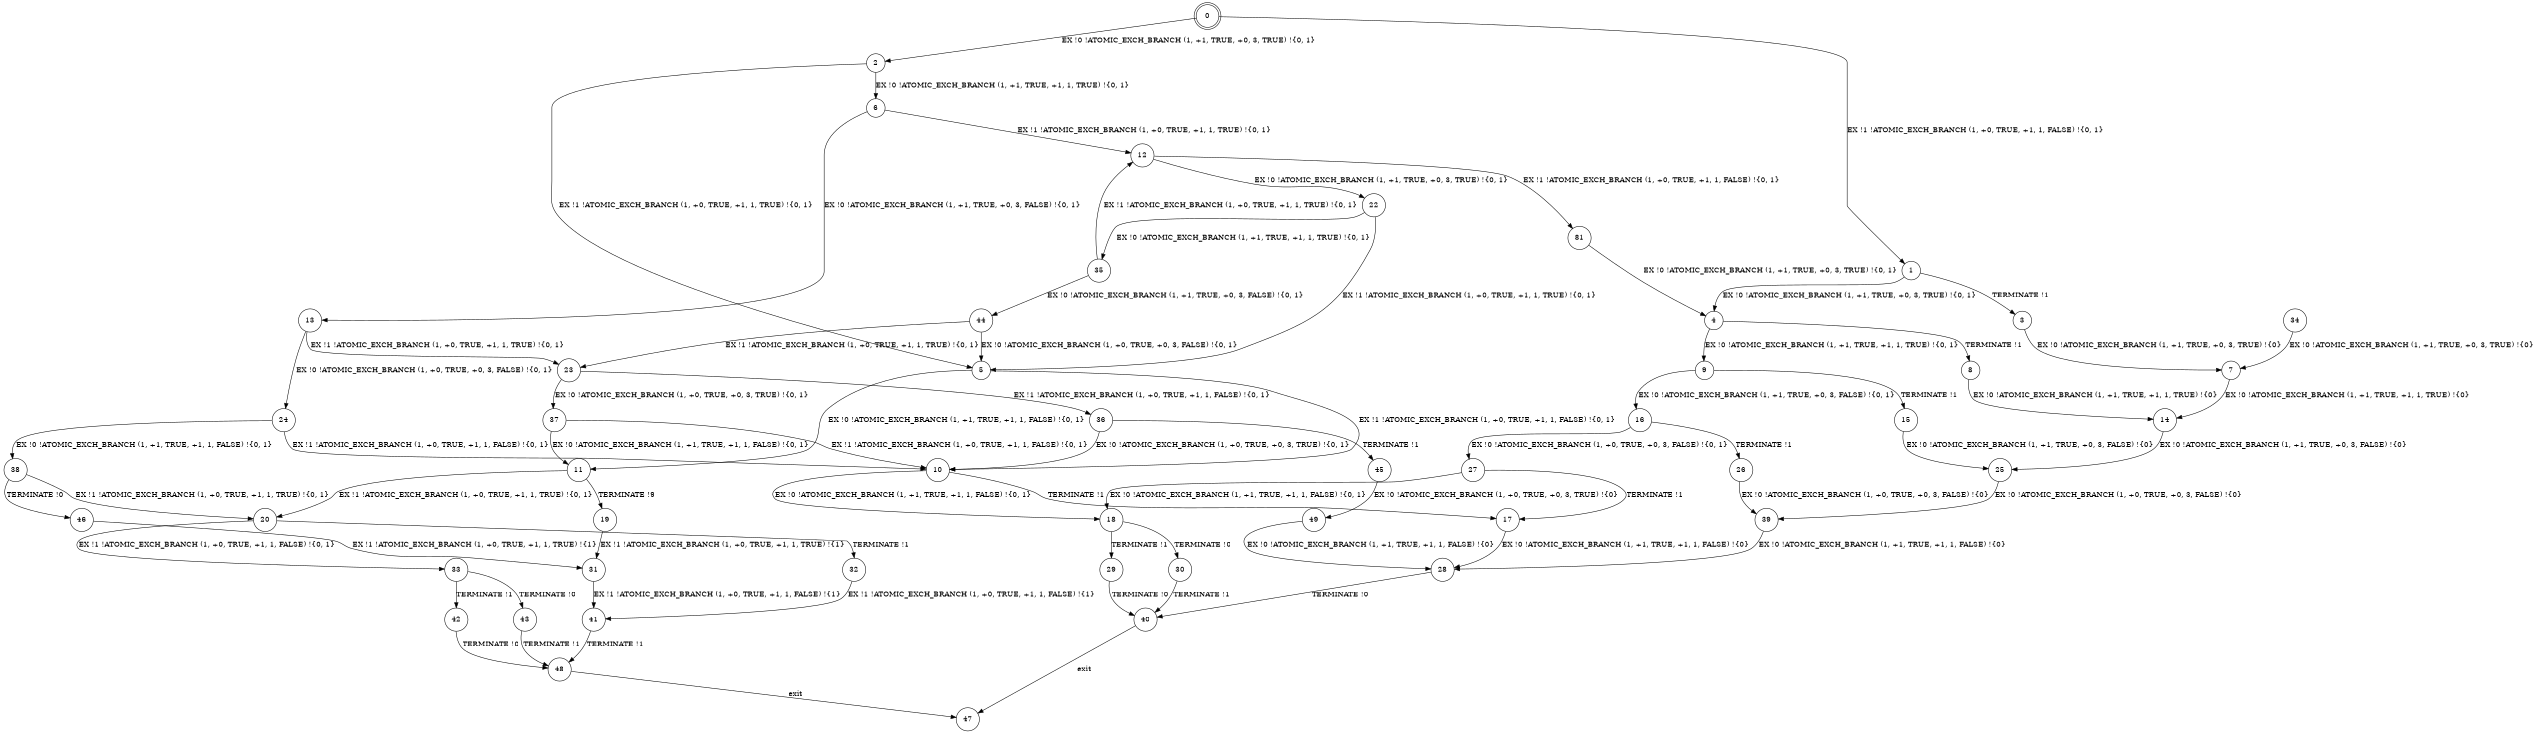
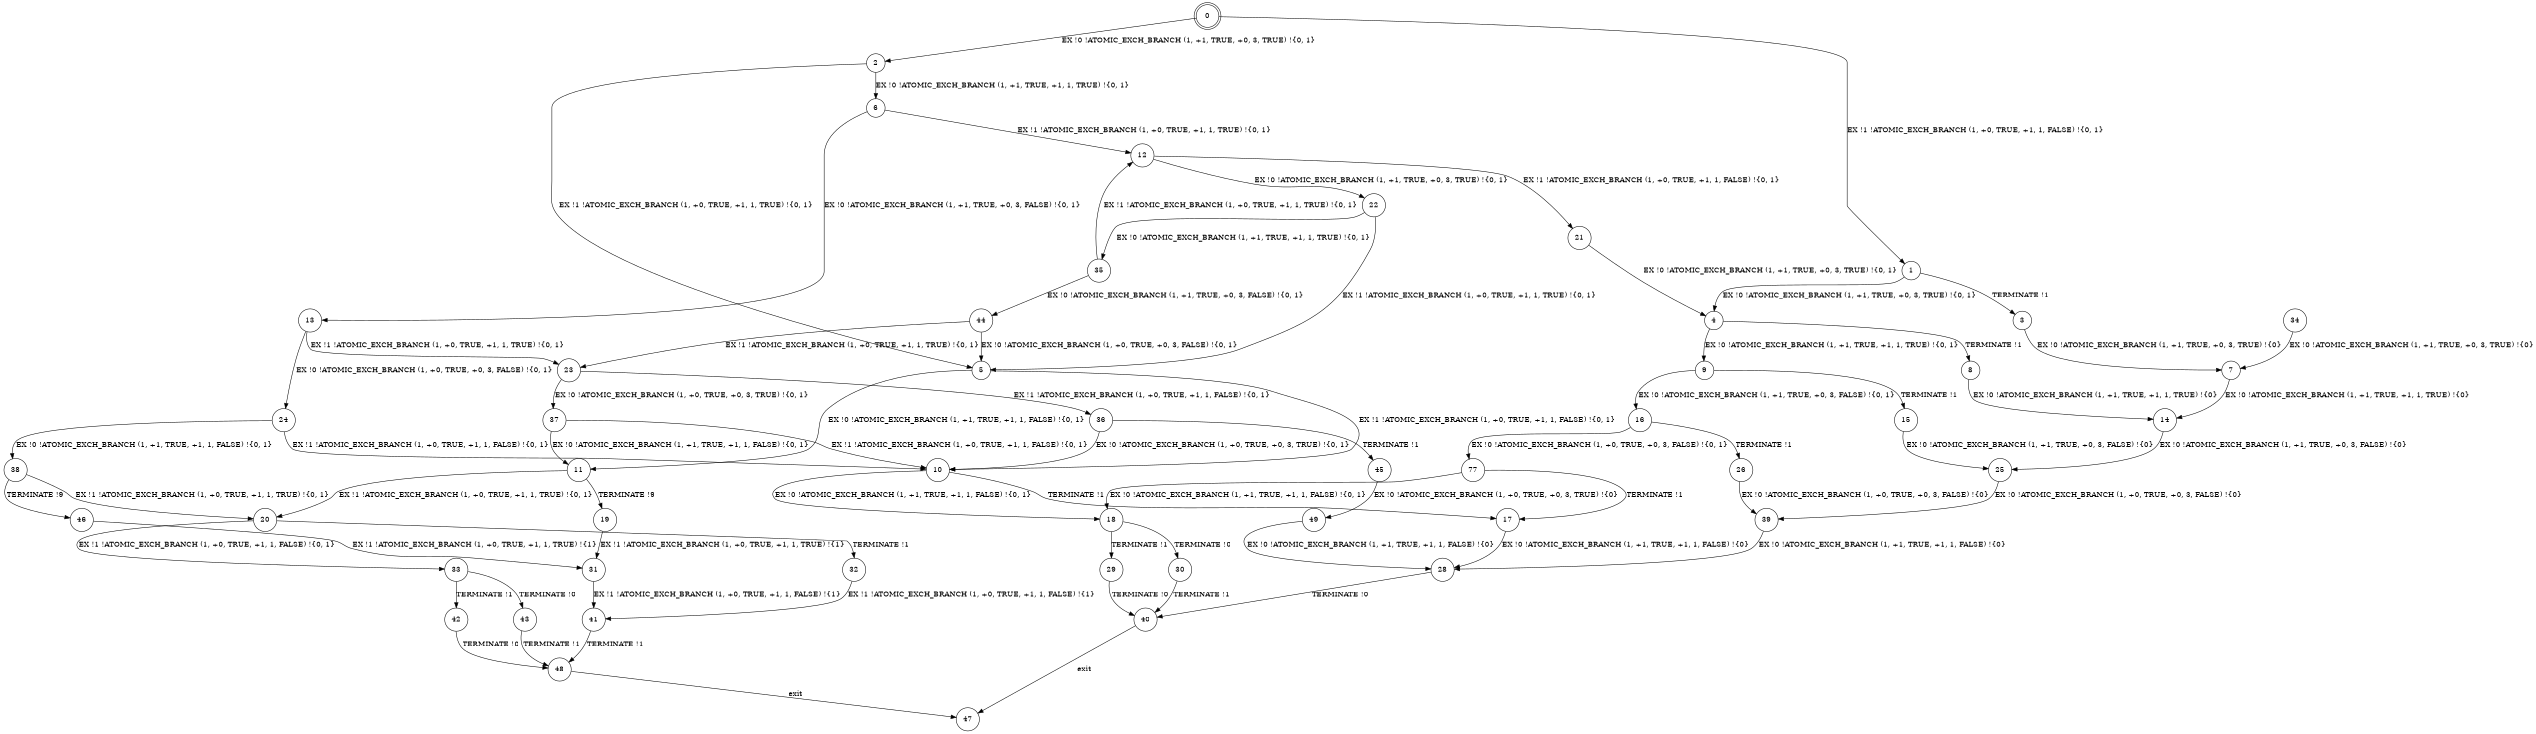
node "81": label "81" -> "21"
node "27": label "27" -> "77"
edge "38" -> "46": label "TERMINATE !0" -> "TERMINATE !9"
